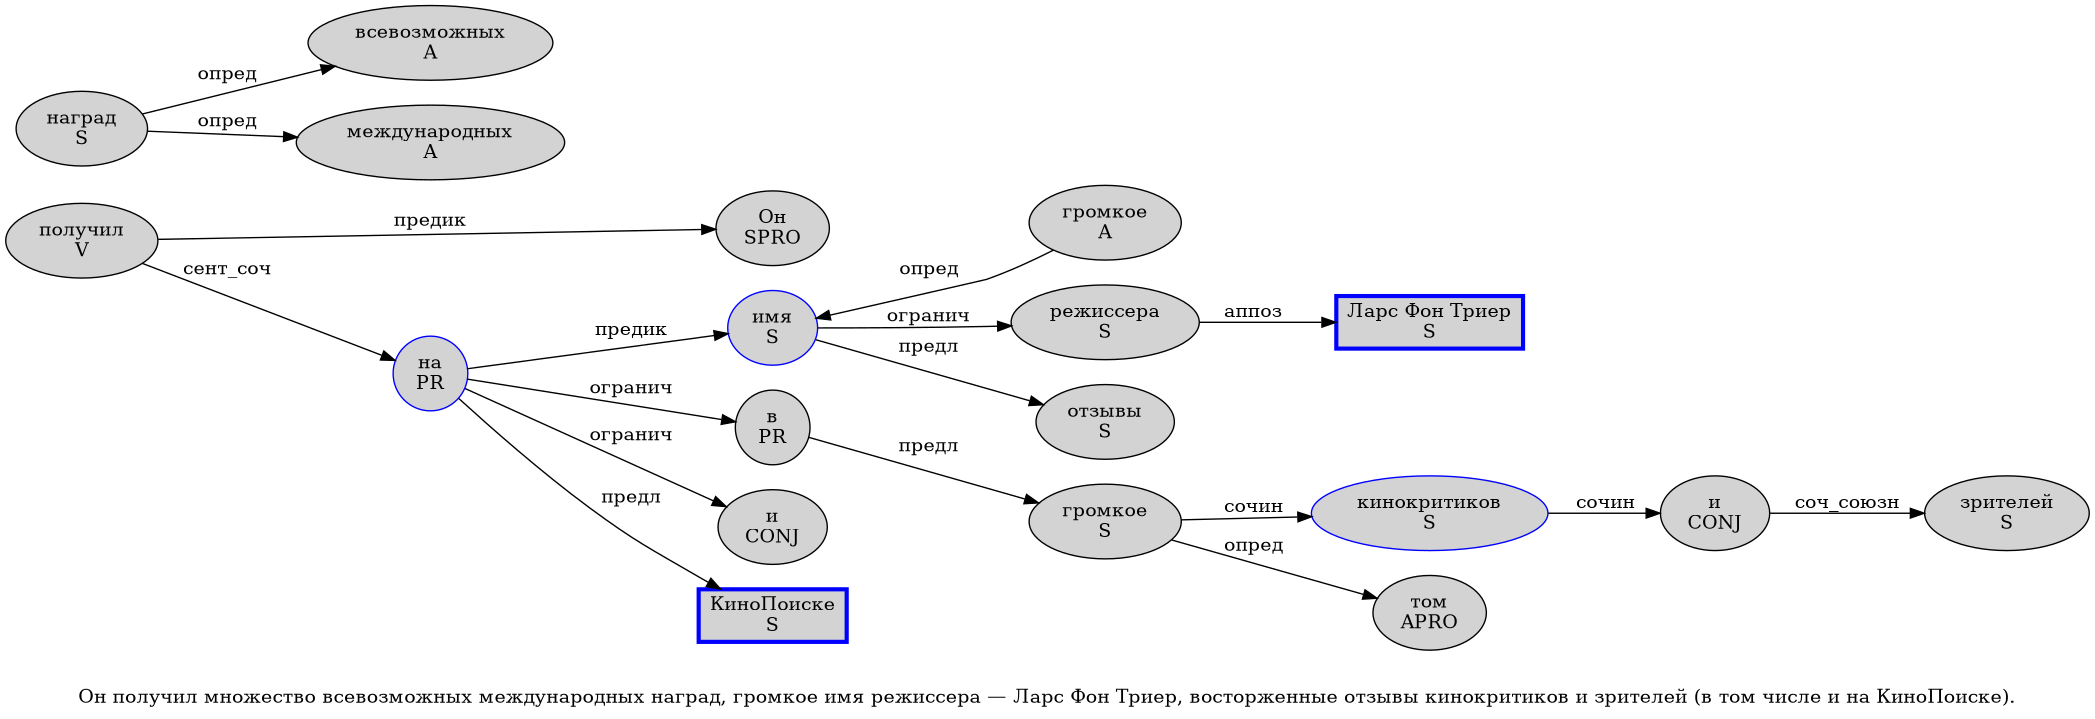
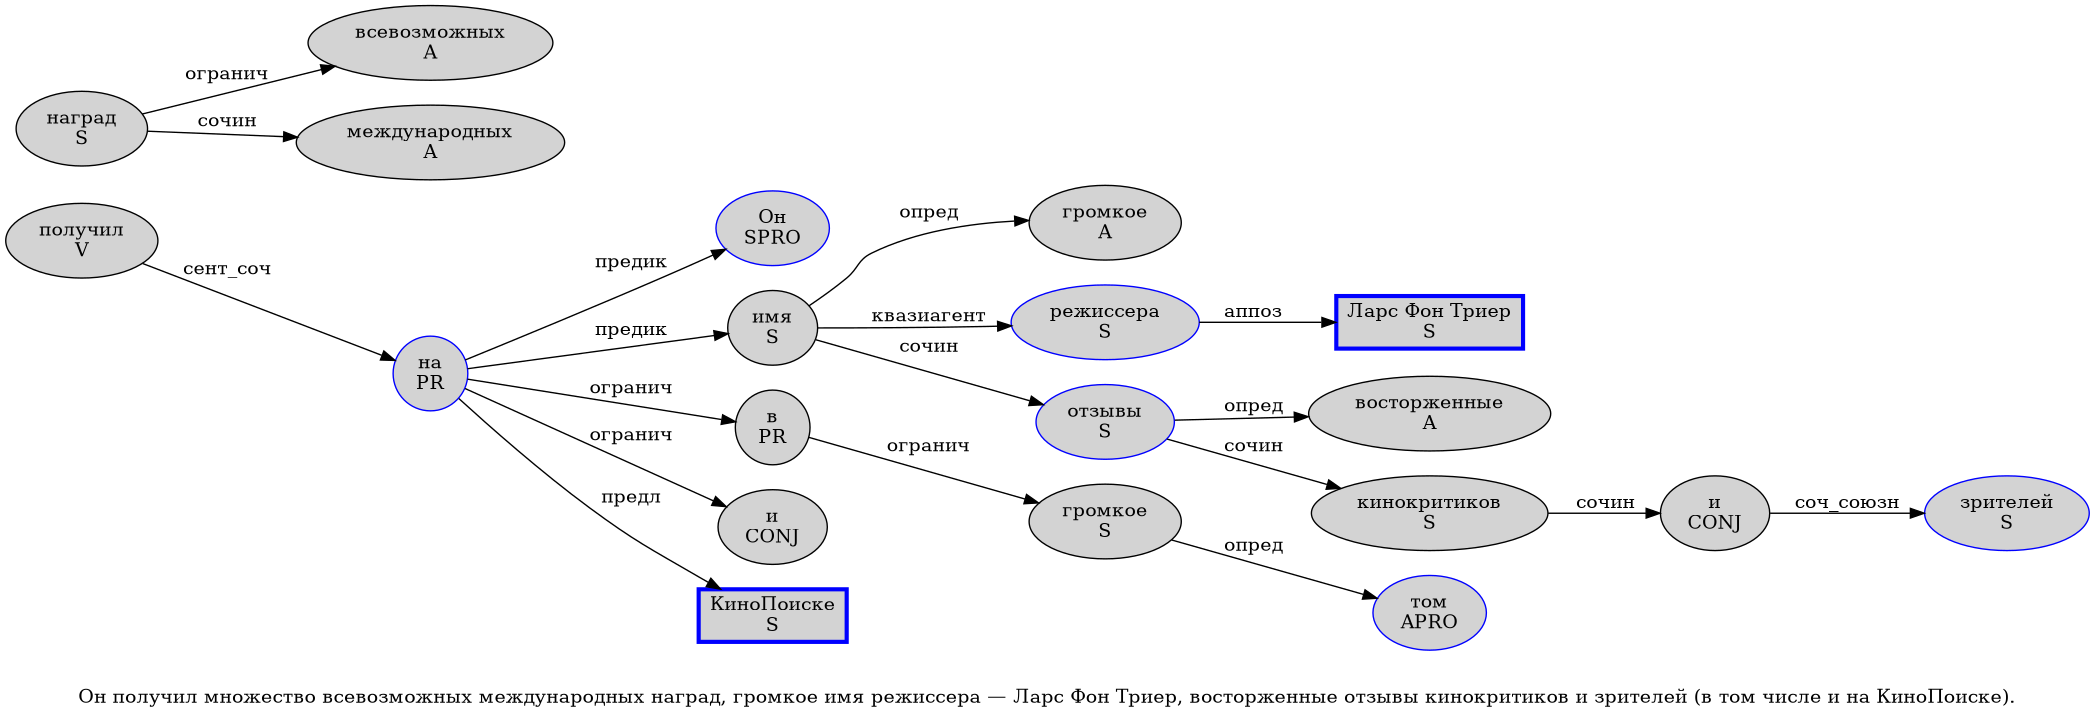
edge "наград S" -> "всевозможных A": label "опред" -> "огранич"
edge "наград S" -> "международных A": label "опред" -> "сочин"
node "Он SPRO": color black -> blue
edge "получил V" -> "Он SPRO": now "на PR" -> "Он SPRO"
edge "громкое A" -> "имя S": reversed
edge "имя S" -> "режиссера S": label "огранич" -> "квазиагент"
node "режиссера S": color black -> blue
node "имя S": color blue -> black
edge "имя S" -> "отзывы S": label "предл" -> "сочин"
node "восторженные A": added
node "отзывы S": color black -> blue
edge "в PR" -> "громкое S": label "предл" -> "огранич"
node "кинокритиков S": color blue -> black
node "зрителей S": color black -> blue
edge "громкое S" -> "кинокритиков S": now "отзывы S" -> "кинокритиков S"
node "том APRO": color black -> blue
